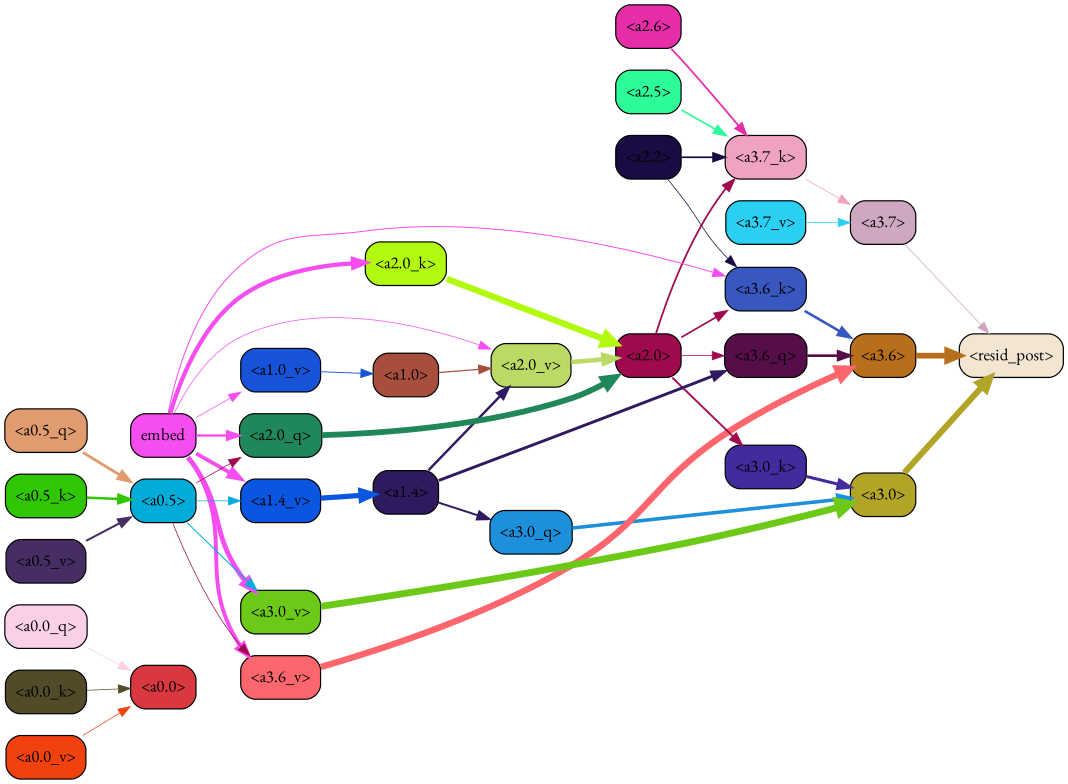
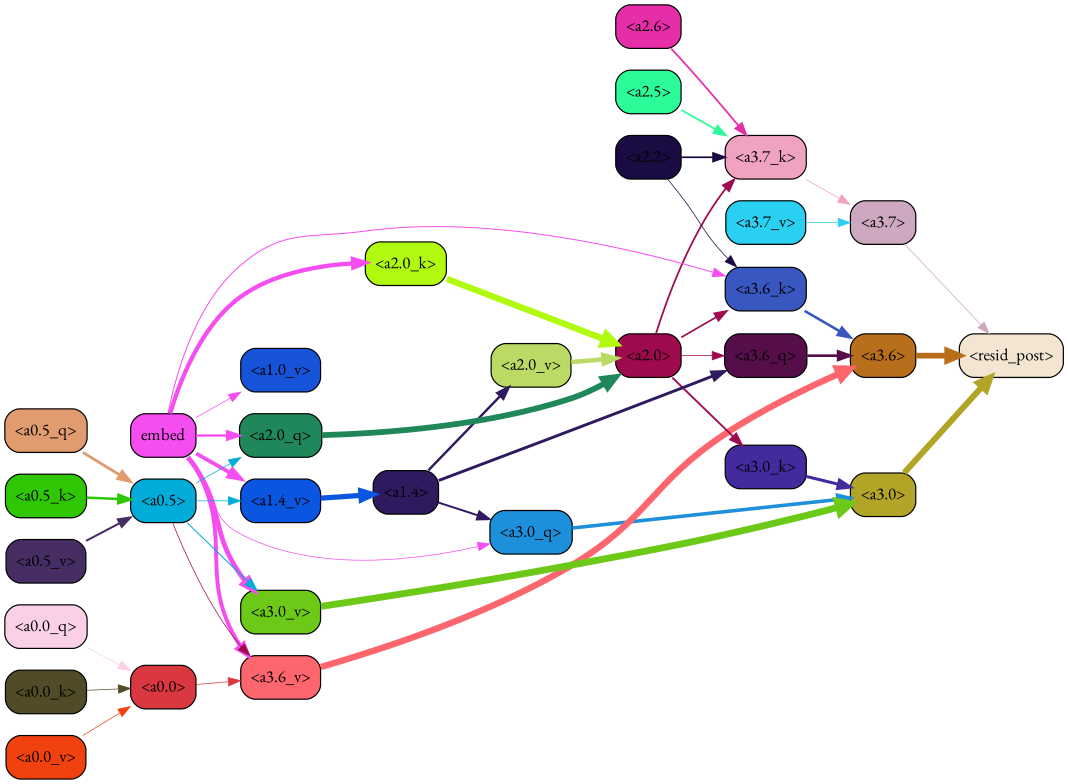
edge "embed" -> "<a2.0_v>": now "embed" -> "<a3.0_q>"
node "<a1.0>": removed
edge "<a0.5>" -> "<a2.0_q>": color #9f0a4e -> #01acd8
edge "<a0.0>" -> "<a3.6_v>": added
